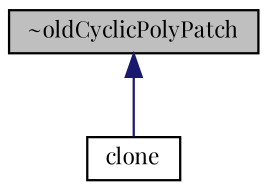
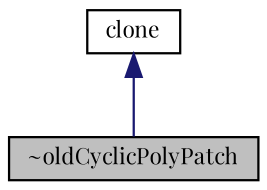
edge "clone" -> "~oldCyclicPolyPatch": reversed
